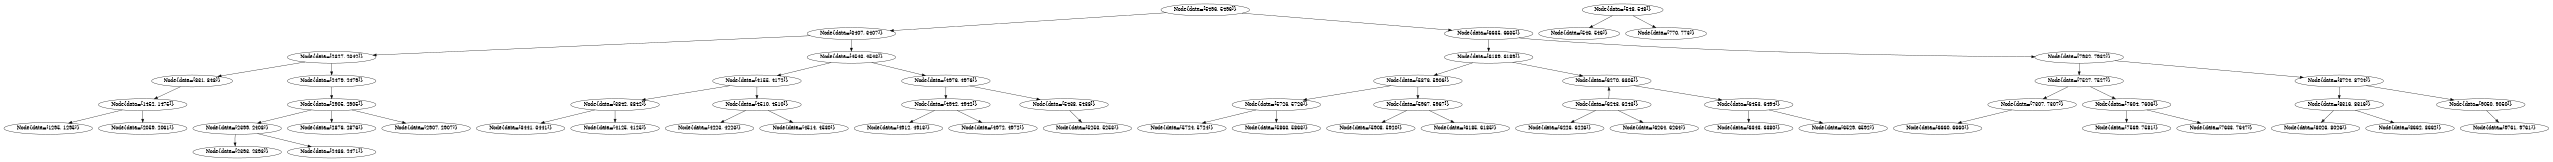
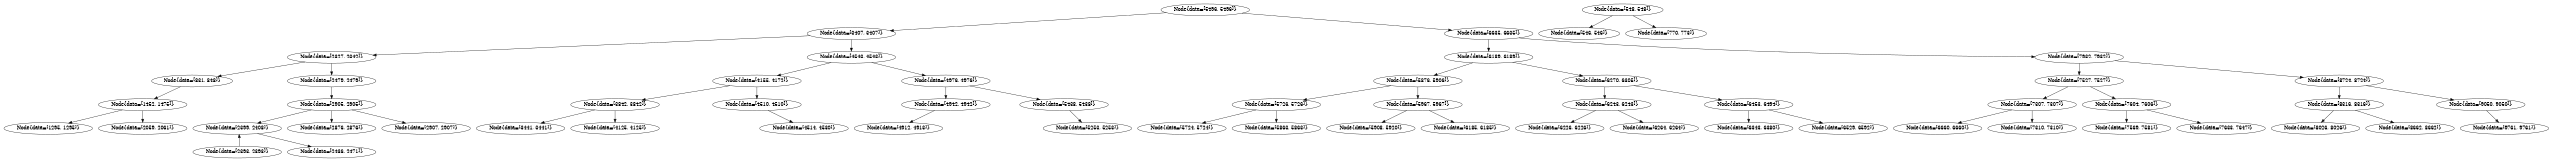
edge "Node{data=[6243, 6243]}" -> "Node{data=[6270, 6305]}": reversed
node "Node{data=[4223, 4223]}": removed
node "Node{data=[4972, 4972]}": removed
node "Node{data=[7310, 7310]}": added
edge "Node{data=[2399, 2408]}" -> "Node{data=[2393, 2393]}": reversed
